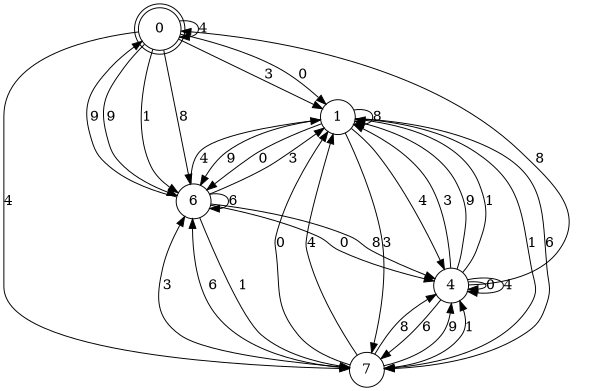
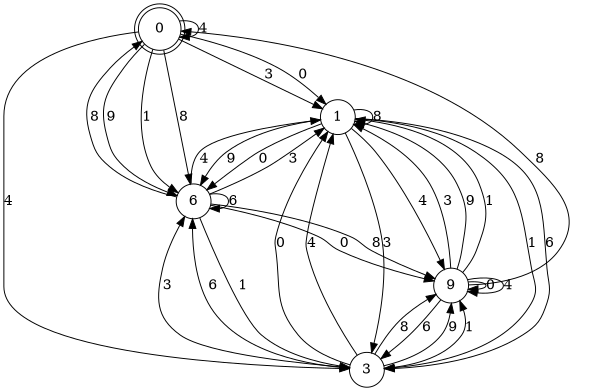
edge "6" -> "0": label "9" -> "8"
node "4": label "4" -> "9"
node "7": label "7" -> "3"
